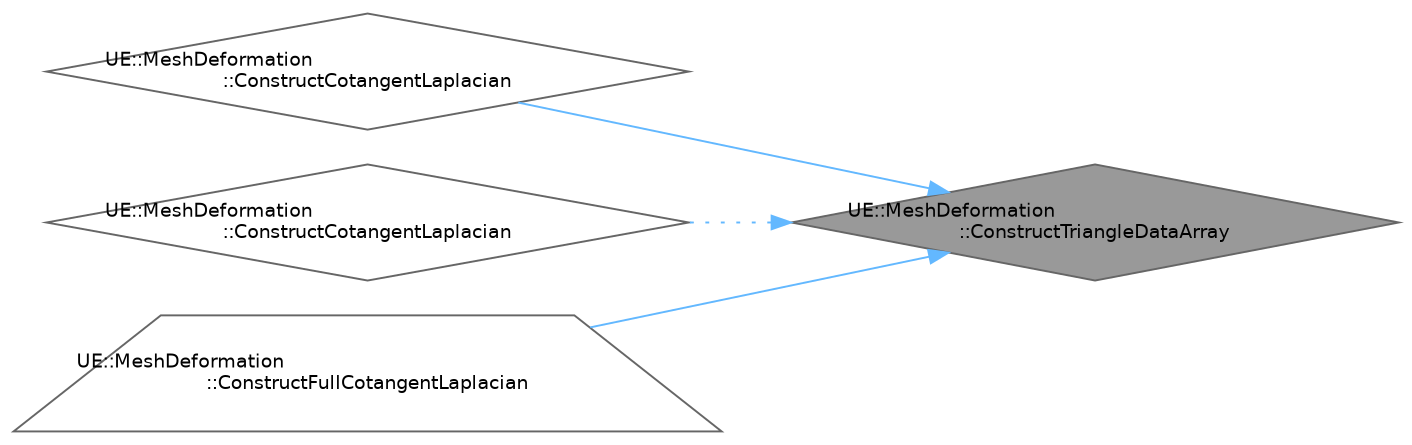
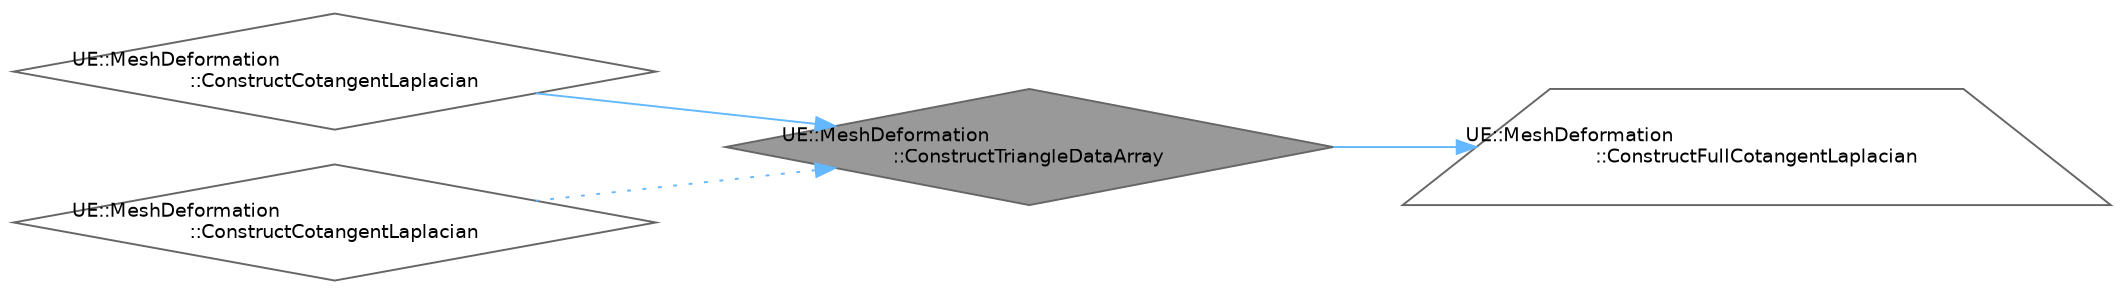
edge "UE::MeshDeformation ::ConstructFullCotangentLaplacian" -> "UE::MeshDeformation ::ConstructTriangleDataArray": reversed
